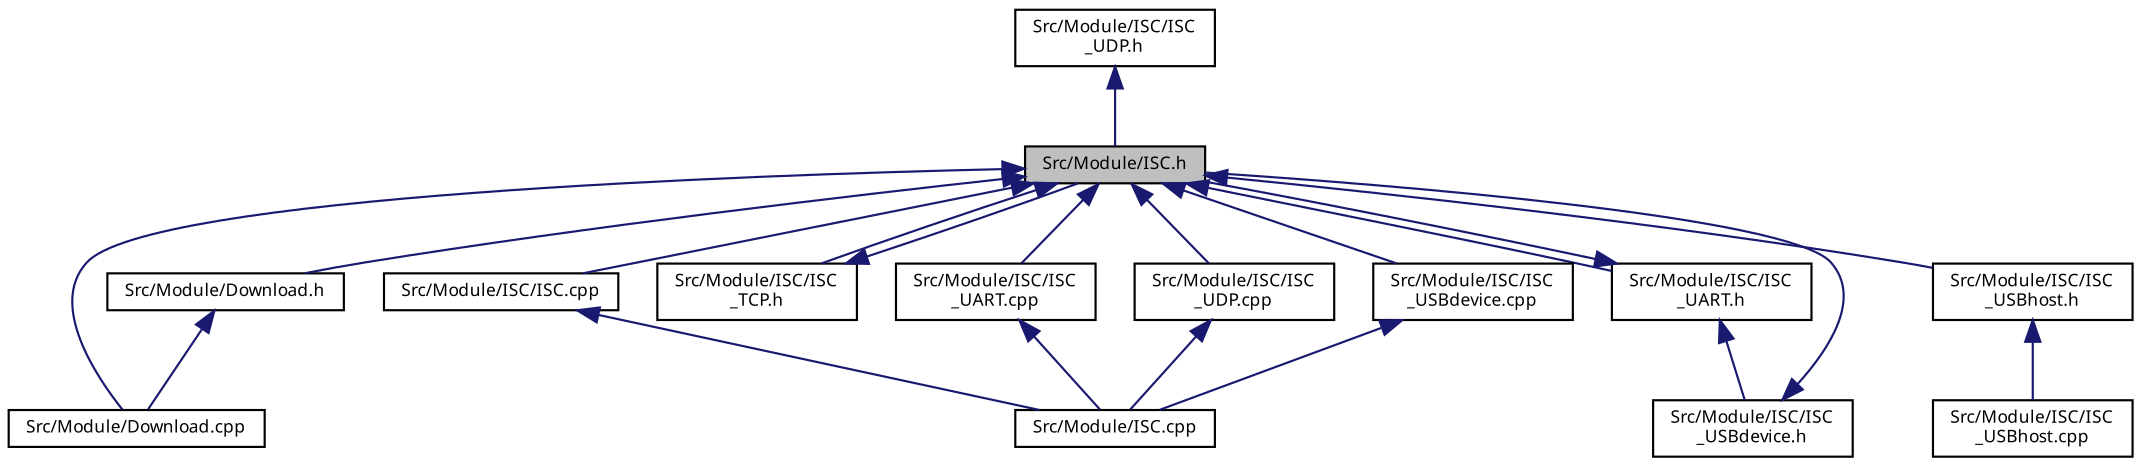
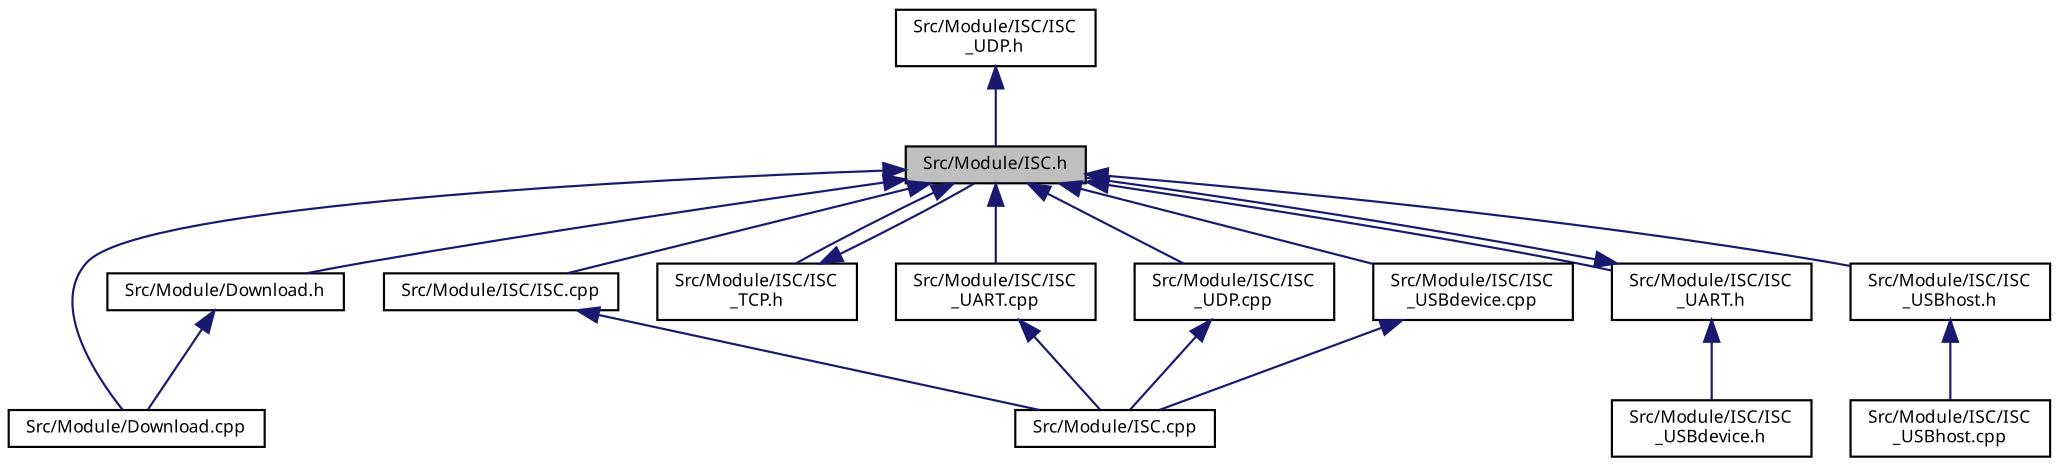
edge "Src/Module/ISC.h" -> "Src/Module/ISC/ISC _USBdevice.h": removed
